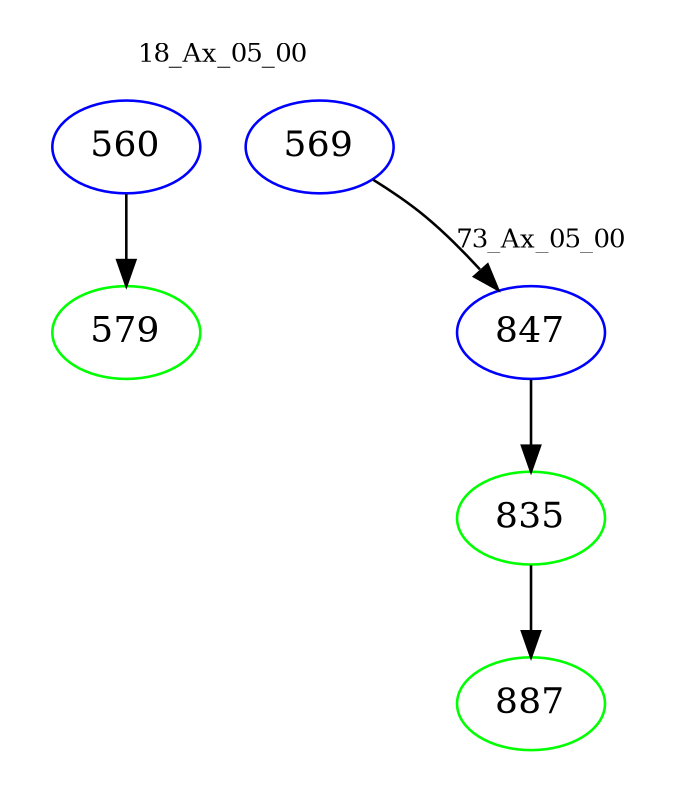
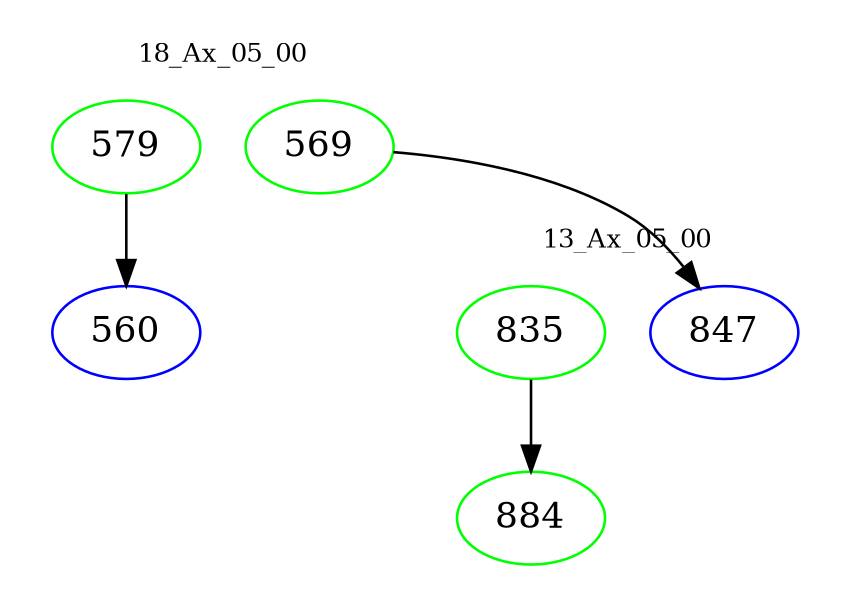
node "569": color blue -> green
edge "560" -> "579": reversed
cluster "73_Ax_05_00": label "73_Ax_05_00" -> "13_Ax_05_00"
edge "847" -> "835": removed
node "887": label "887" -> "884"
